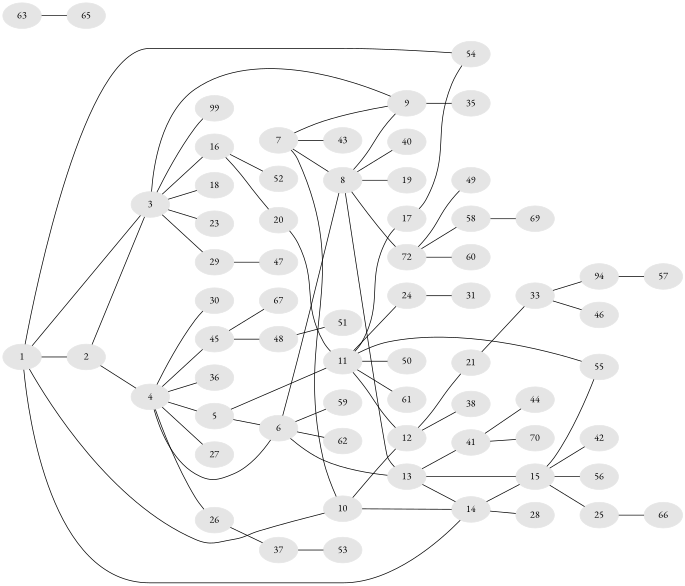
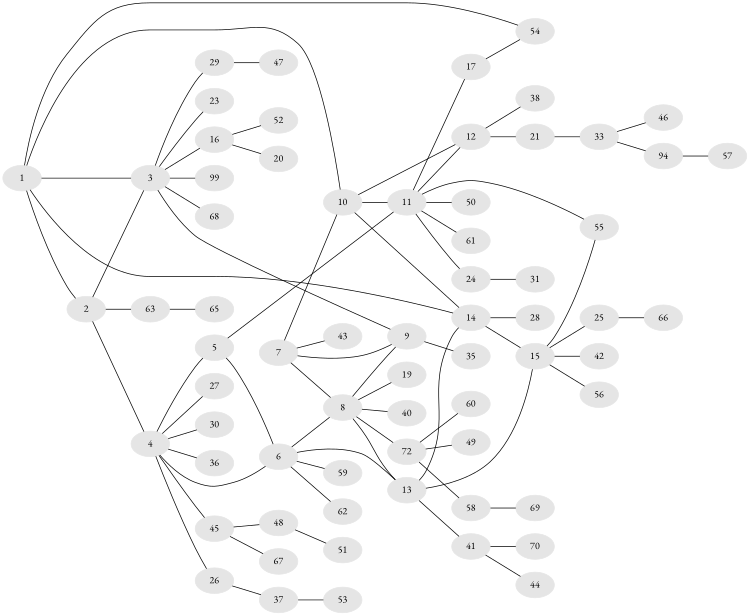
node "18": label "18" -> "68"
edge "20" -- "11": now "10" -- "11"
edge "2" -- "63": added
